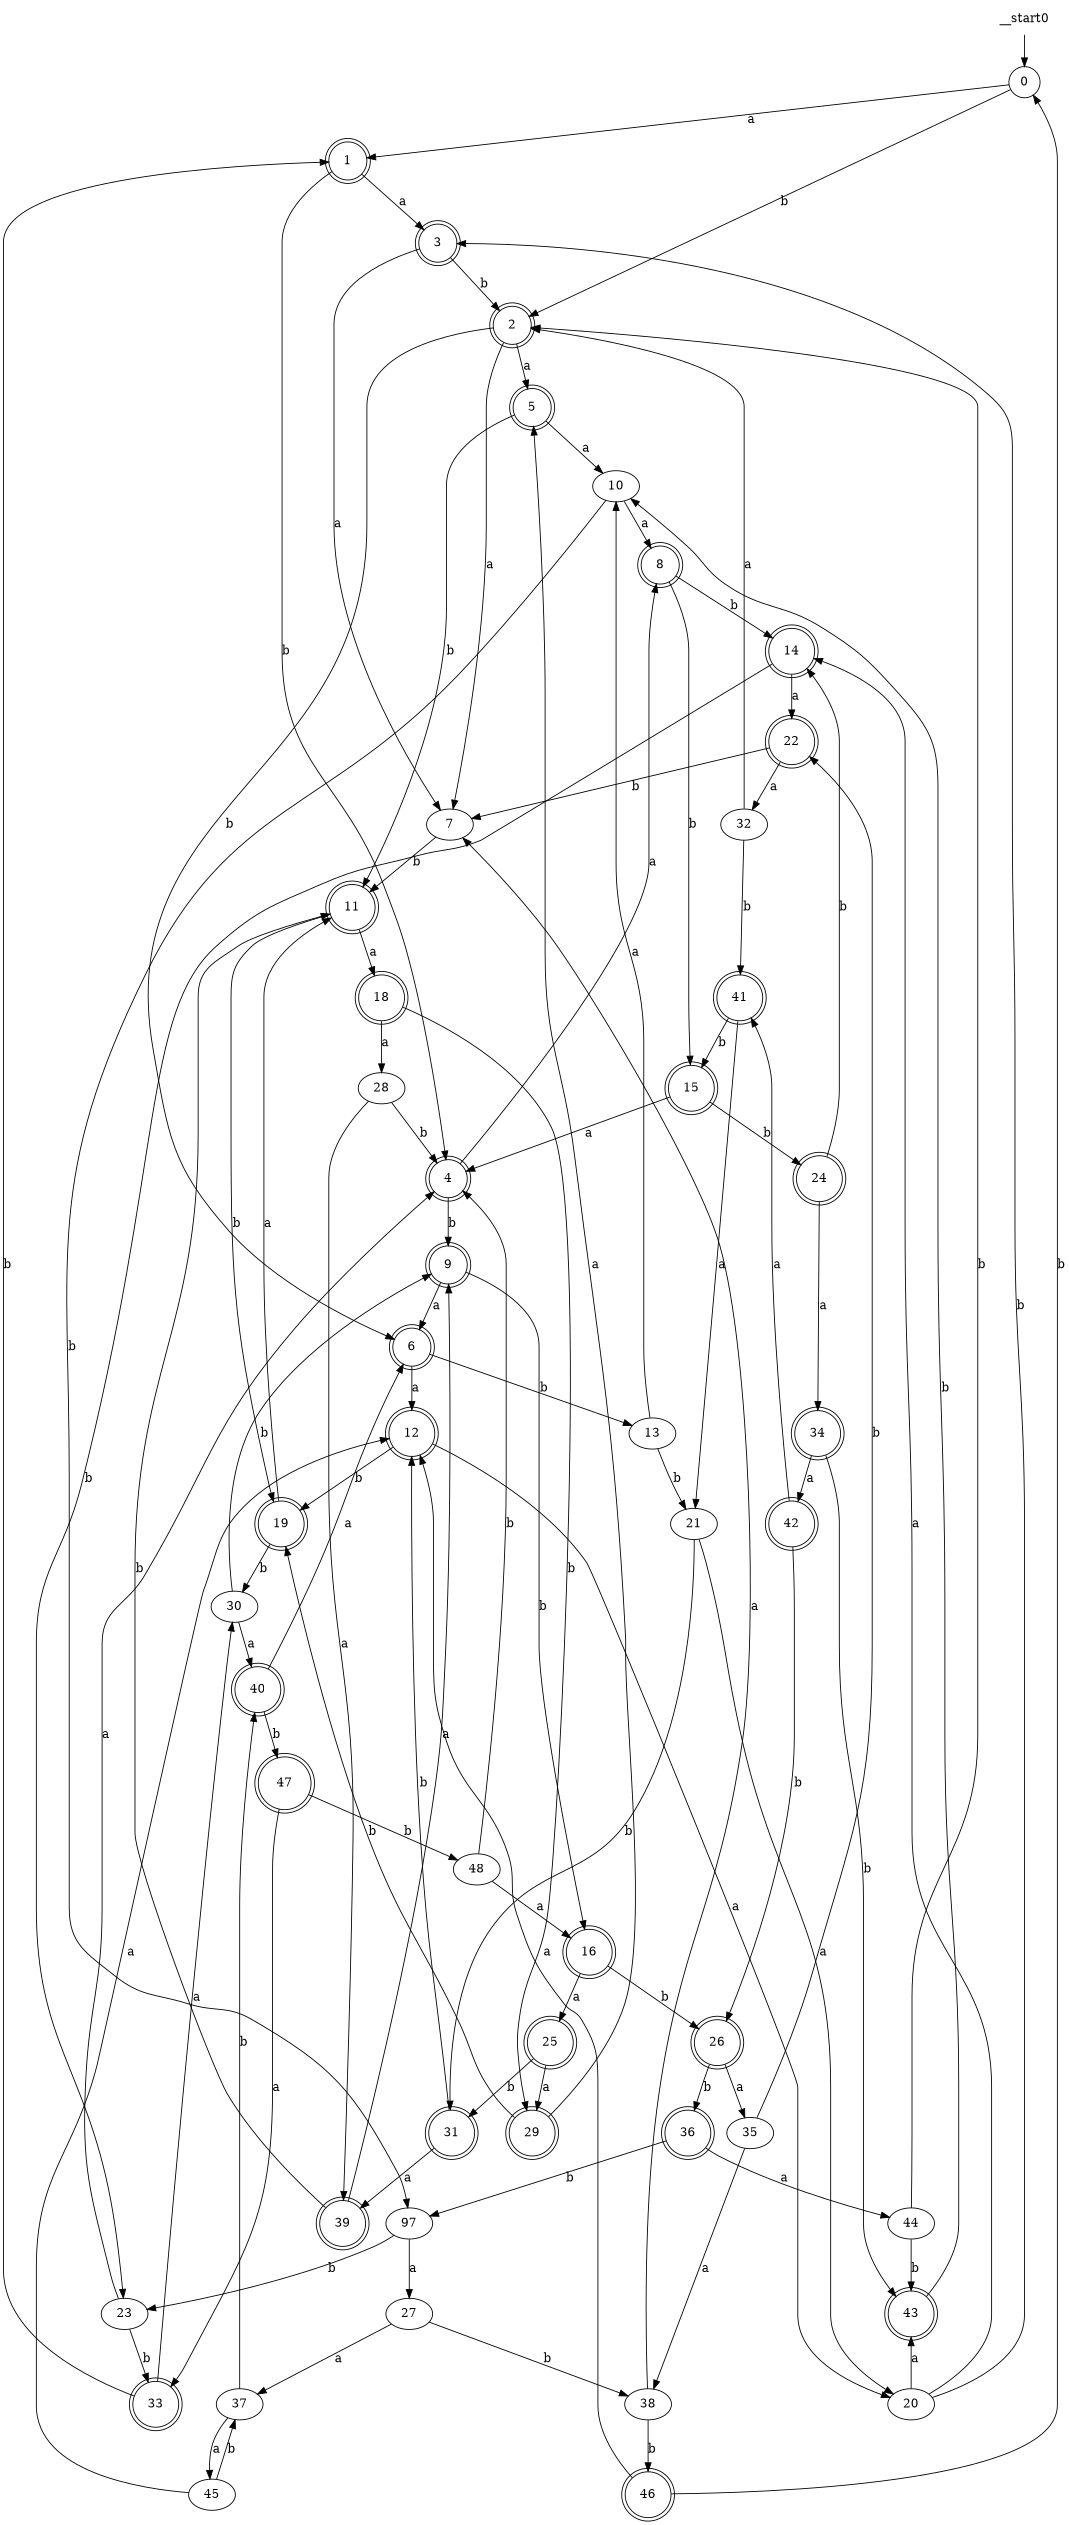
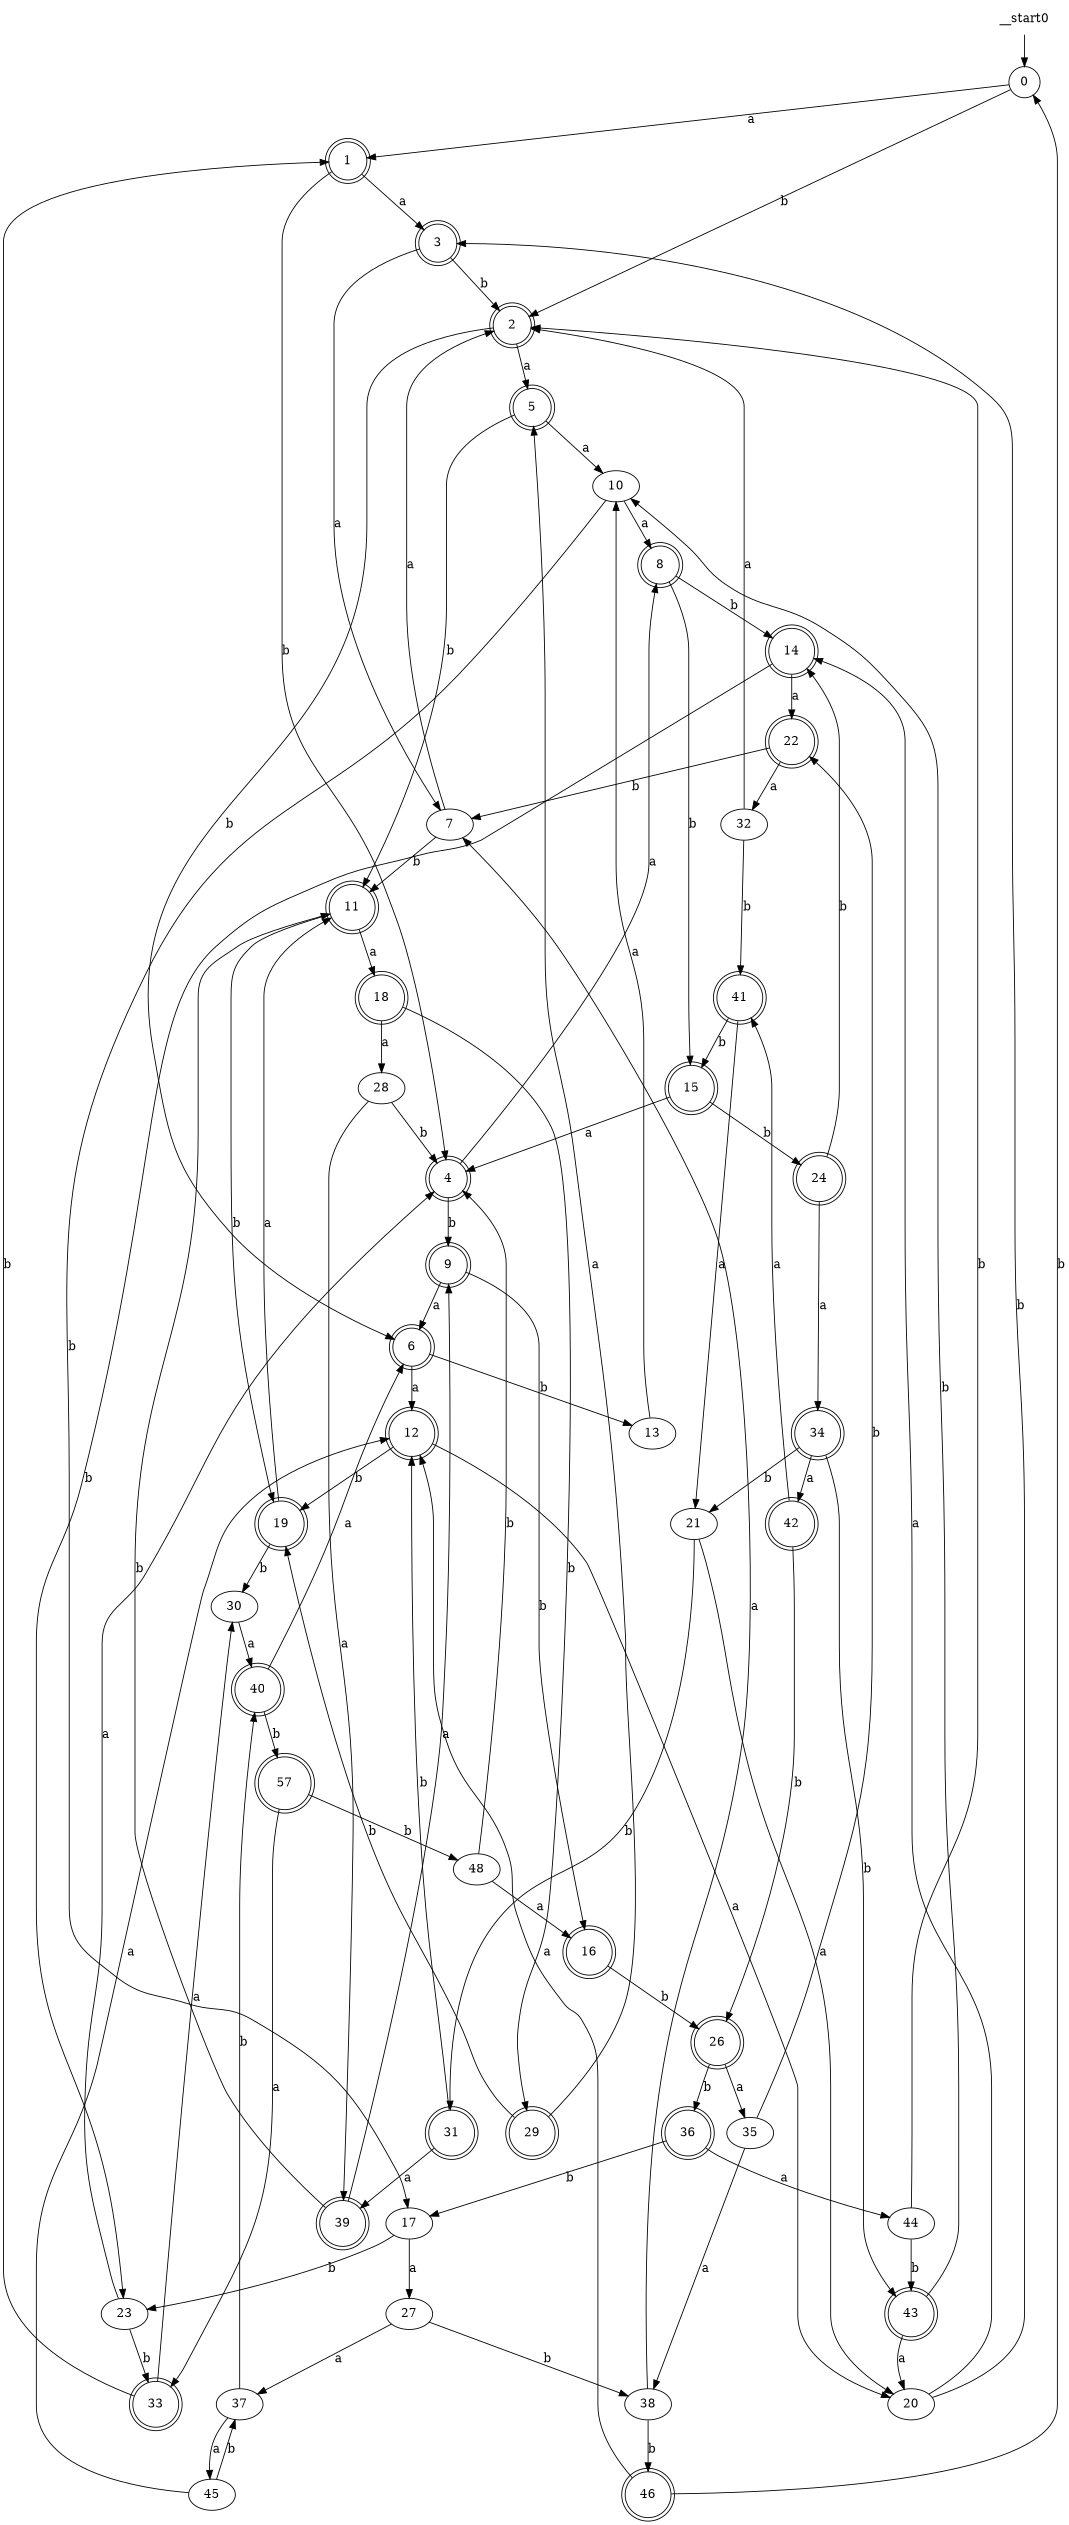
edge "2" -> "7": reversed
edge "30" -> "9": removed, label "b"
edge "13" -> "21": now "34" -> "21"
node "47": label "47" -> "57"
node "25": removed
node "97": label "97" -> "17"
edge "20" -> "43": reversed
